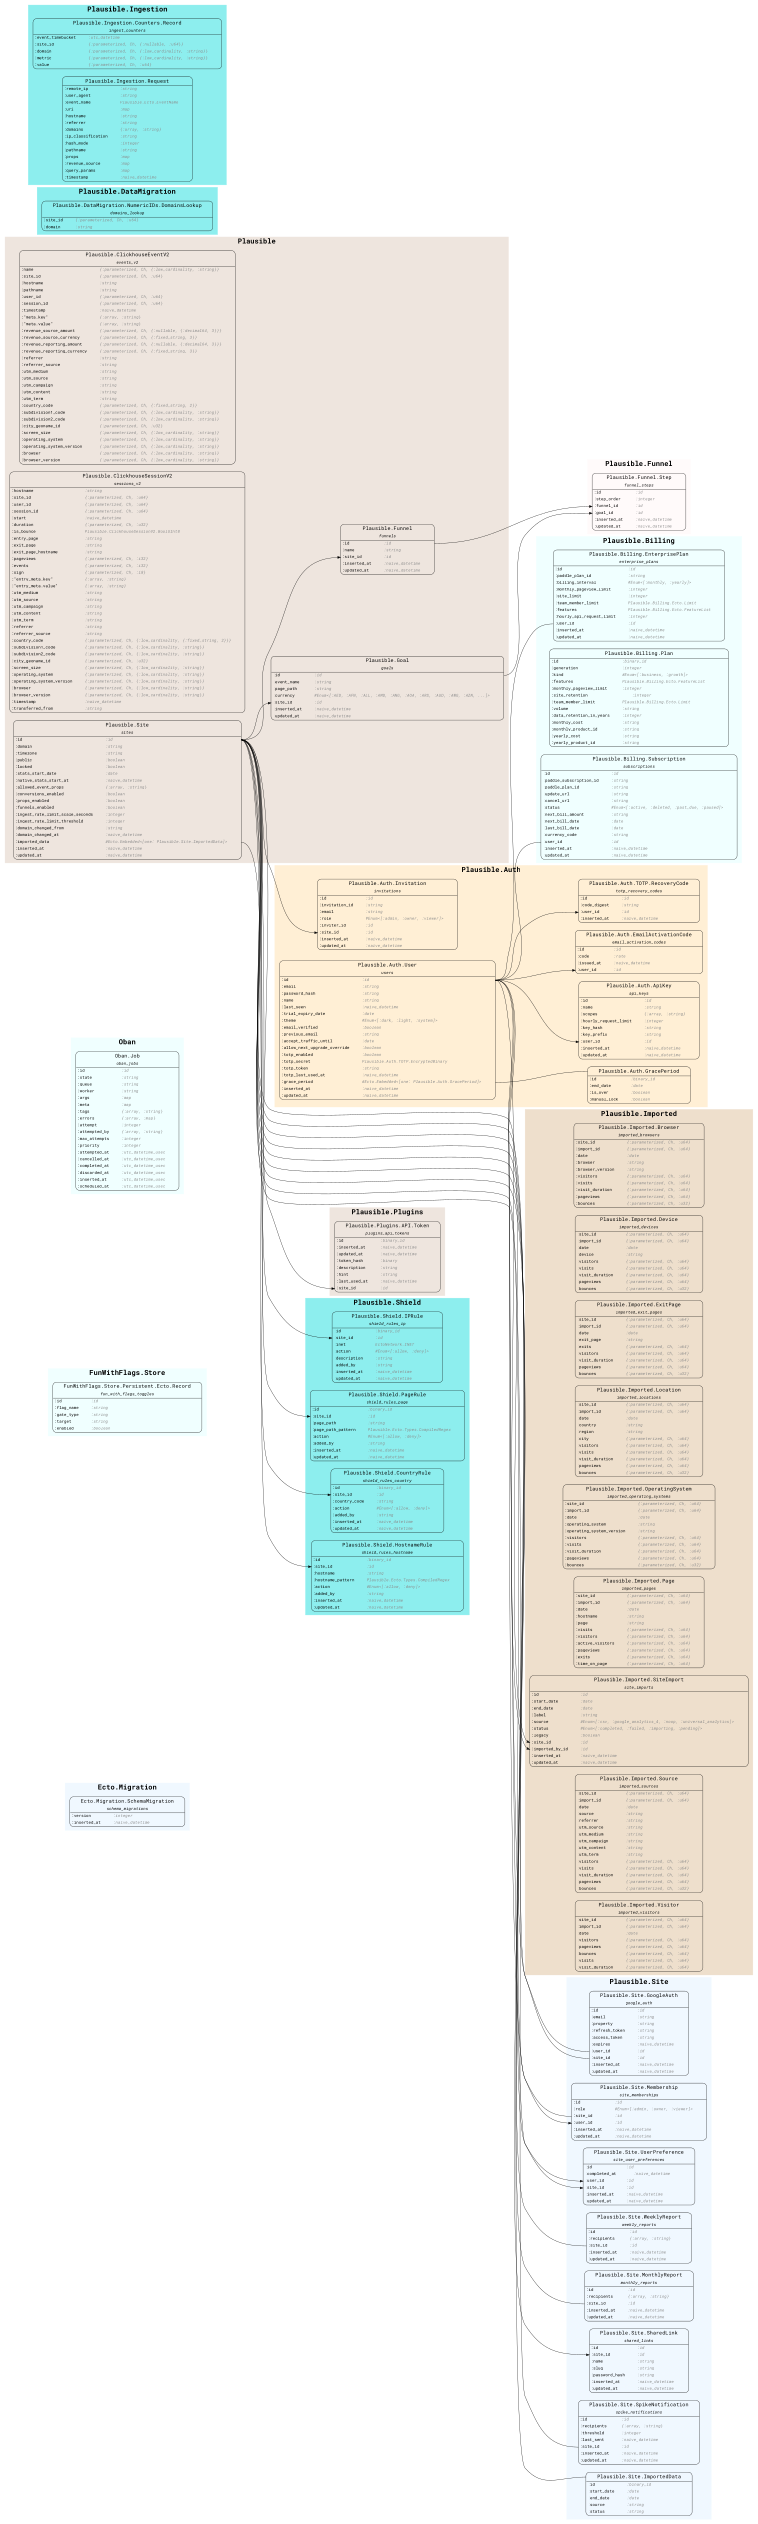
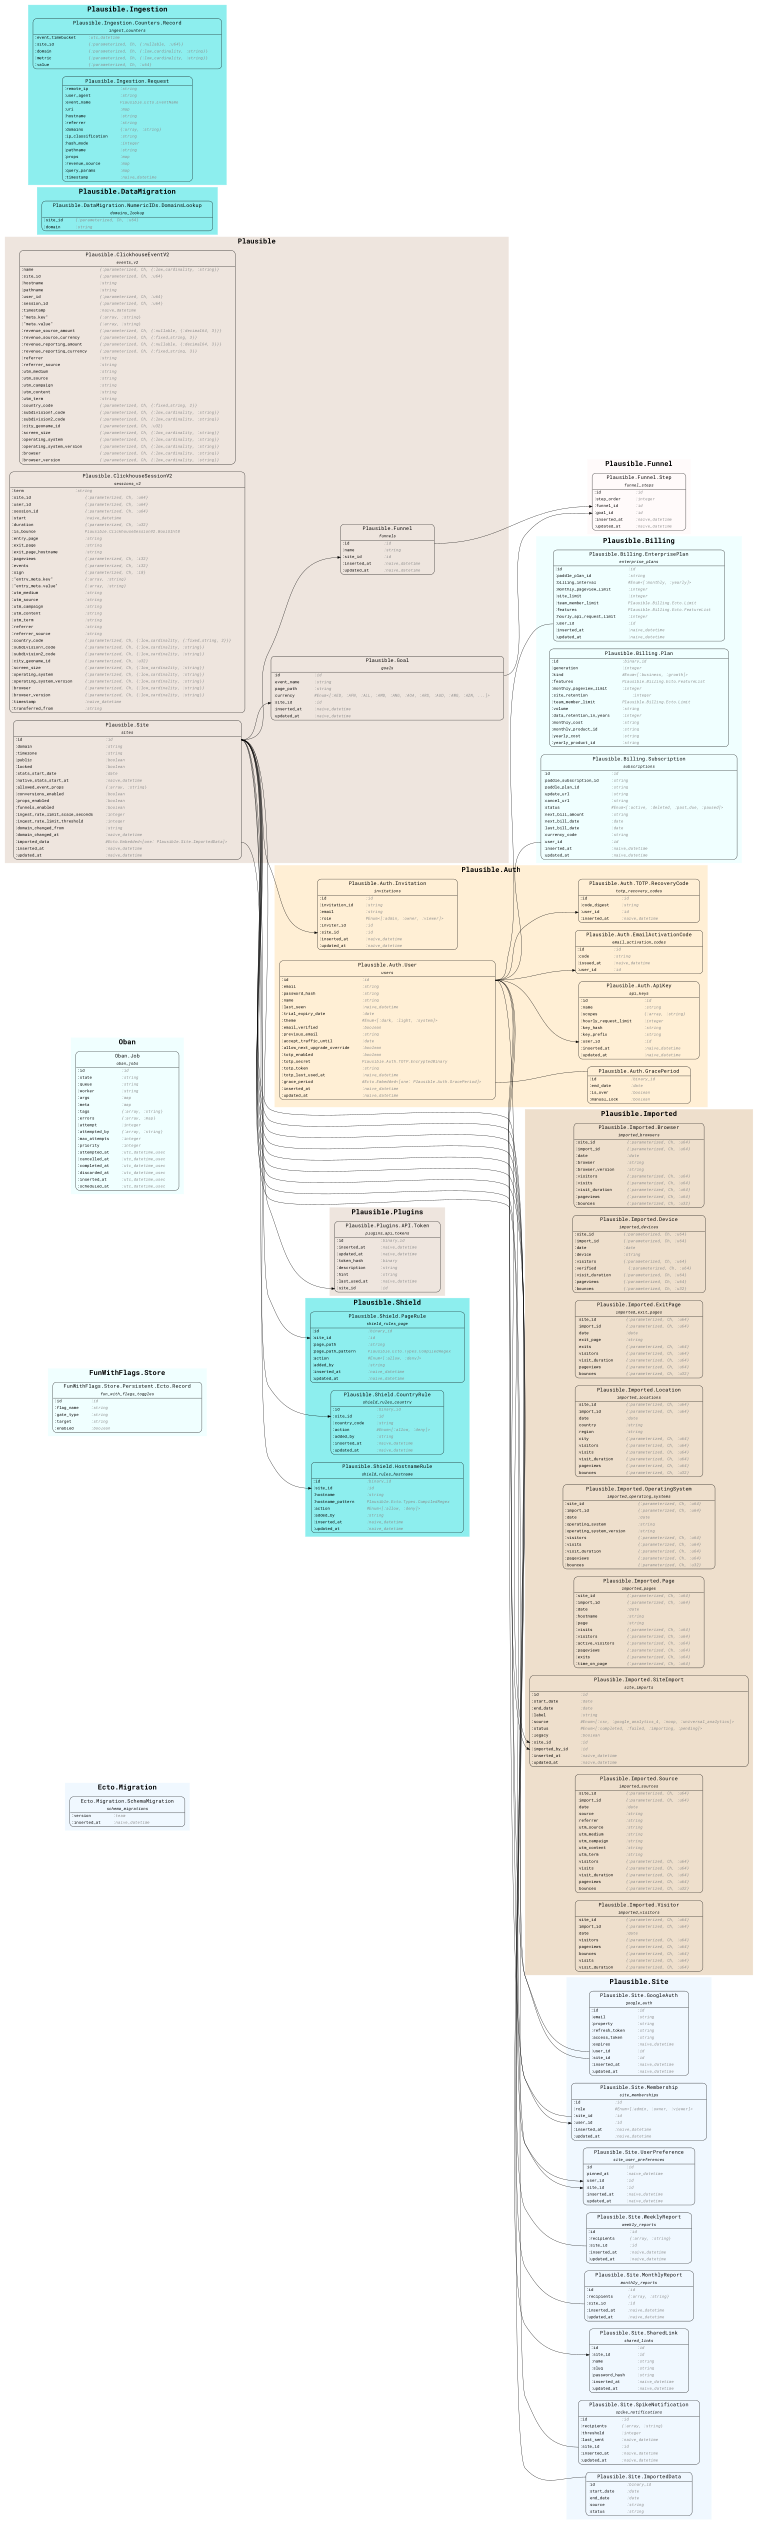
node "Plausible.ClickhouseSessionV2": text ":hostname" -> ":term"
node "Plausible.Auth.EmailActivationCode": text ":rate" -> ":string"
node "Plausible.Imported.Device": text ":visits" -> ":verified"
node "Plausible.Shield.IPRule": removed
node "Ecto.Migration.SchemaMigration": text ":integer" -> ":team"
node "Plausible.Site.UserPreference": text ":completed_at" -> ":pinned_at"
